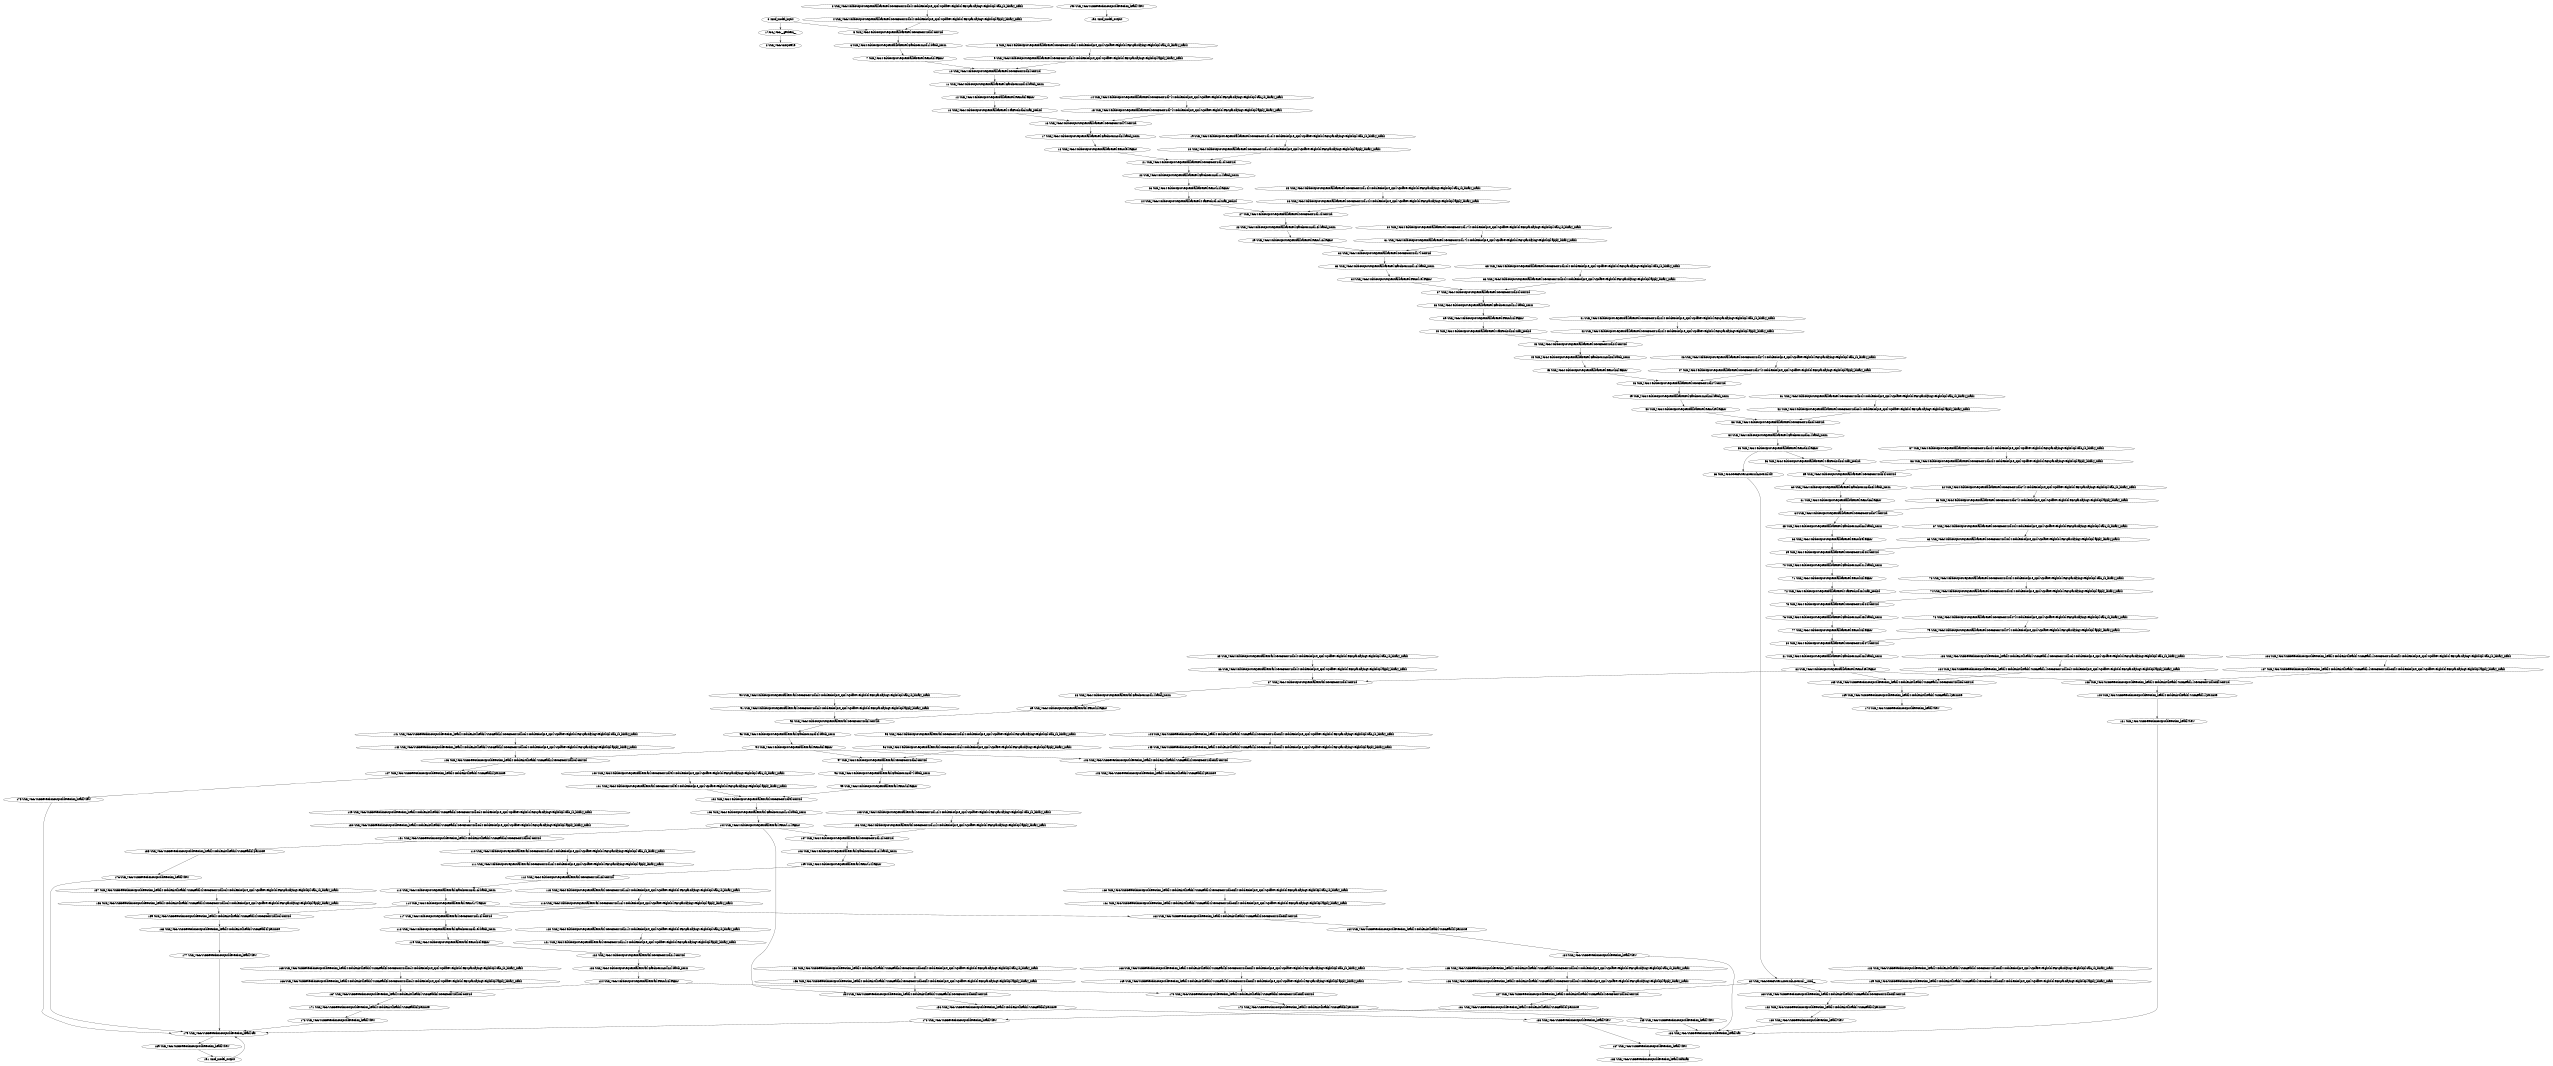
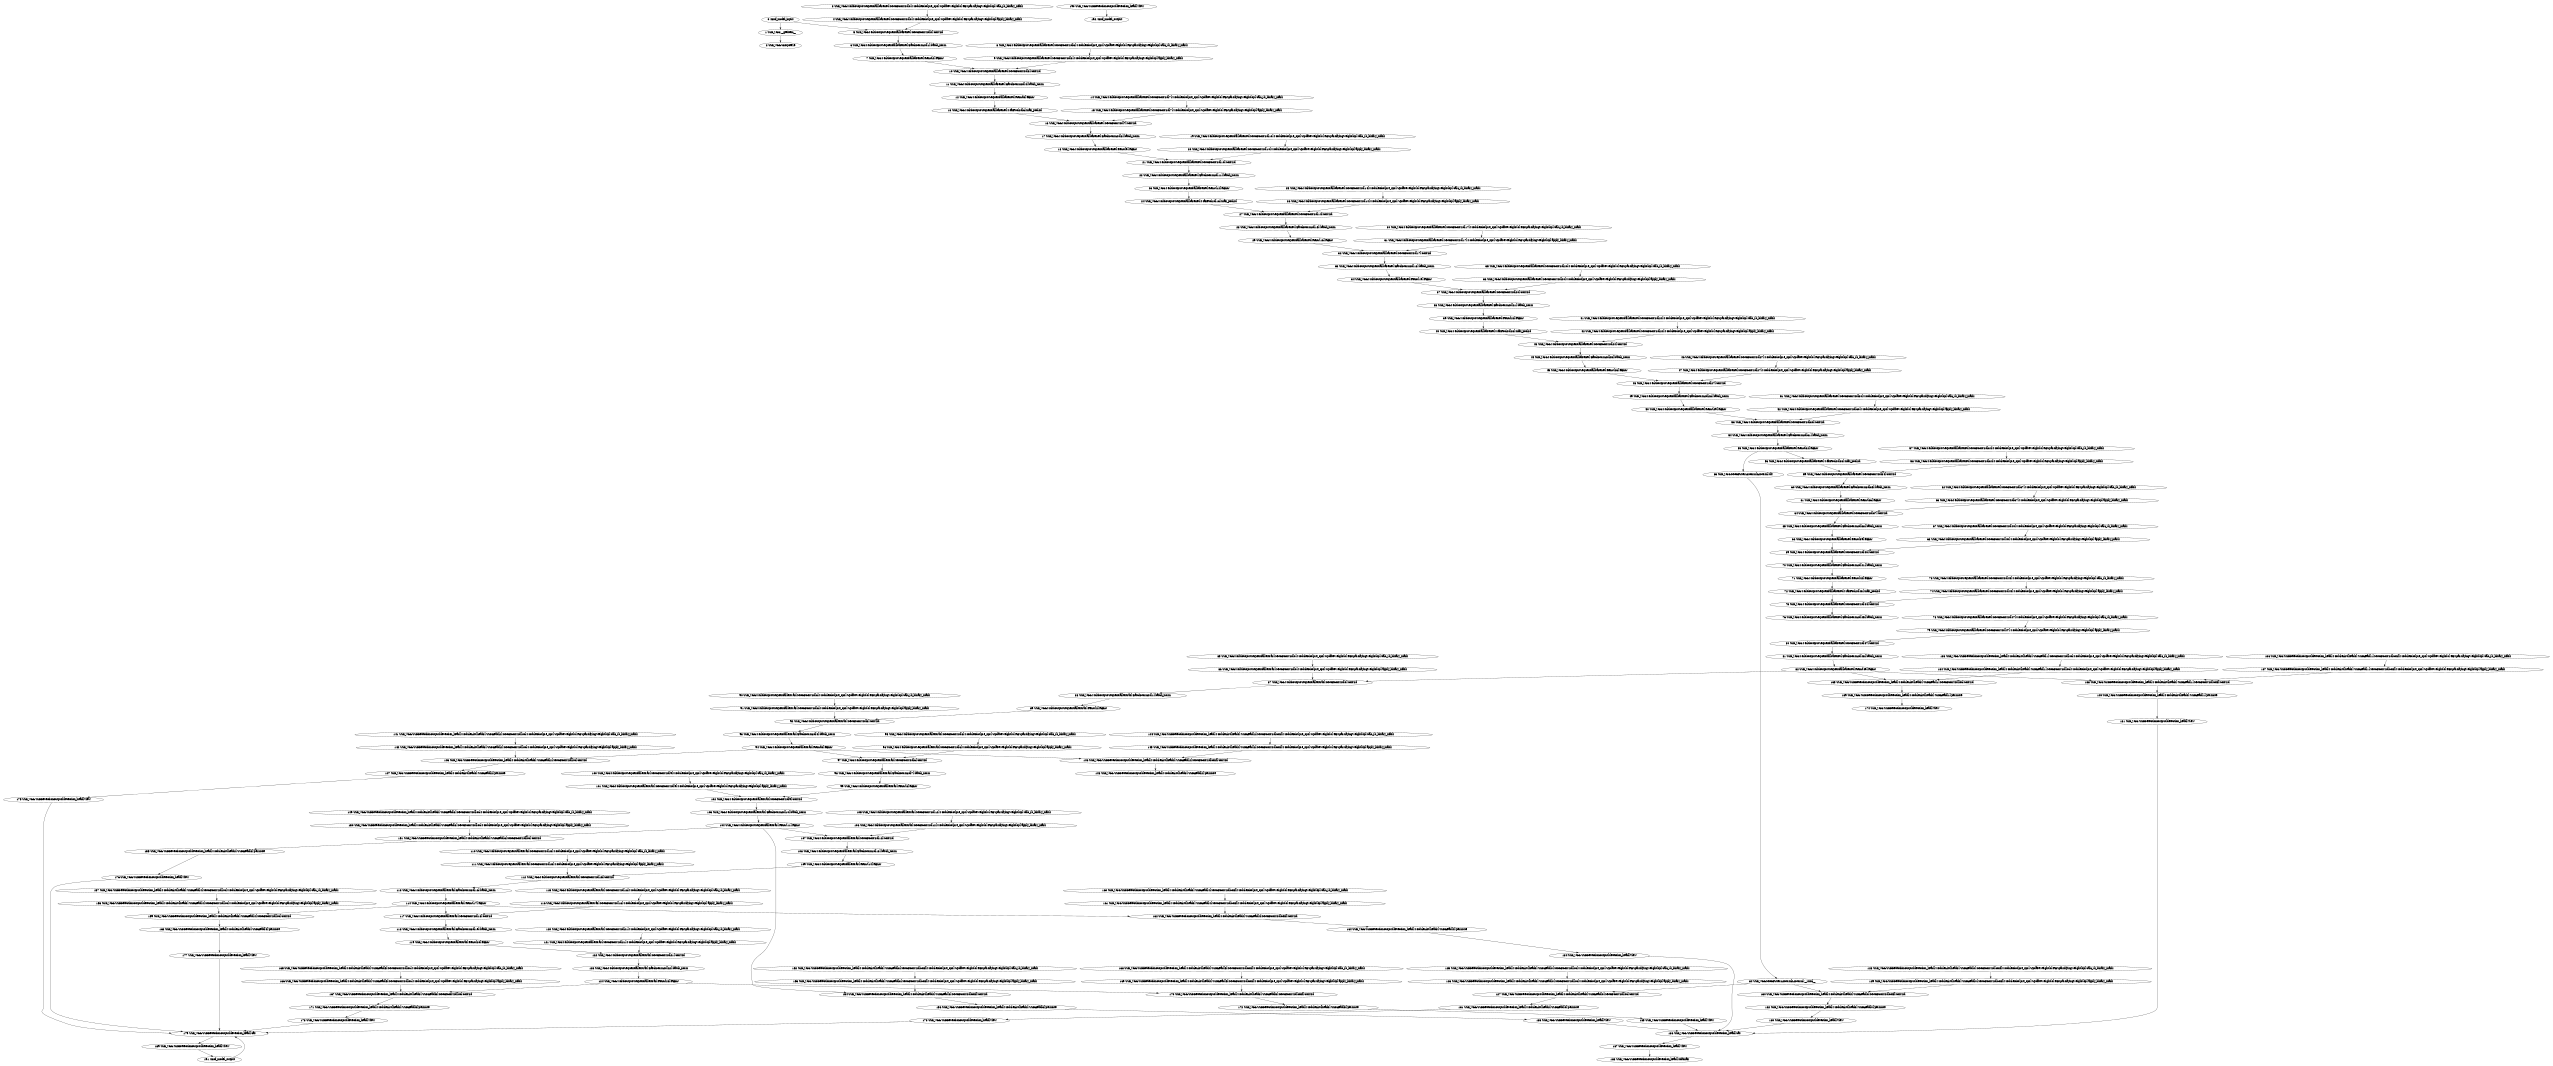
node "1 VGG_VGG/__getitem__": label "1 VGG_VGG/__getitem__" -> "1 SSD_VGG/__getitem__"
node "77 SSD_VGG/MultiOutputSequential[basenet]/ReLU[46]/RELU": removed
edge "183 SSD_VGG/SSDDetectionOutput[detection_head]/view" -> "187 SSD_VGG/SSDDetectionOutput[detection_head]/view": now "186 SSD_VGG/SSDDetectionOutput[detection_head]/cat" -> "187 SSD_VGG/SSDDetectionOutput[detection_head]/view"
